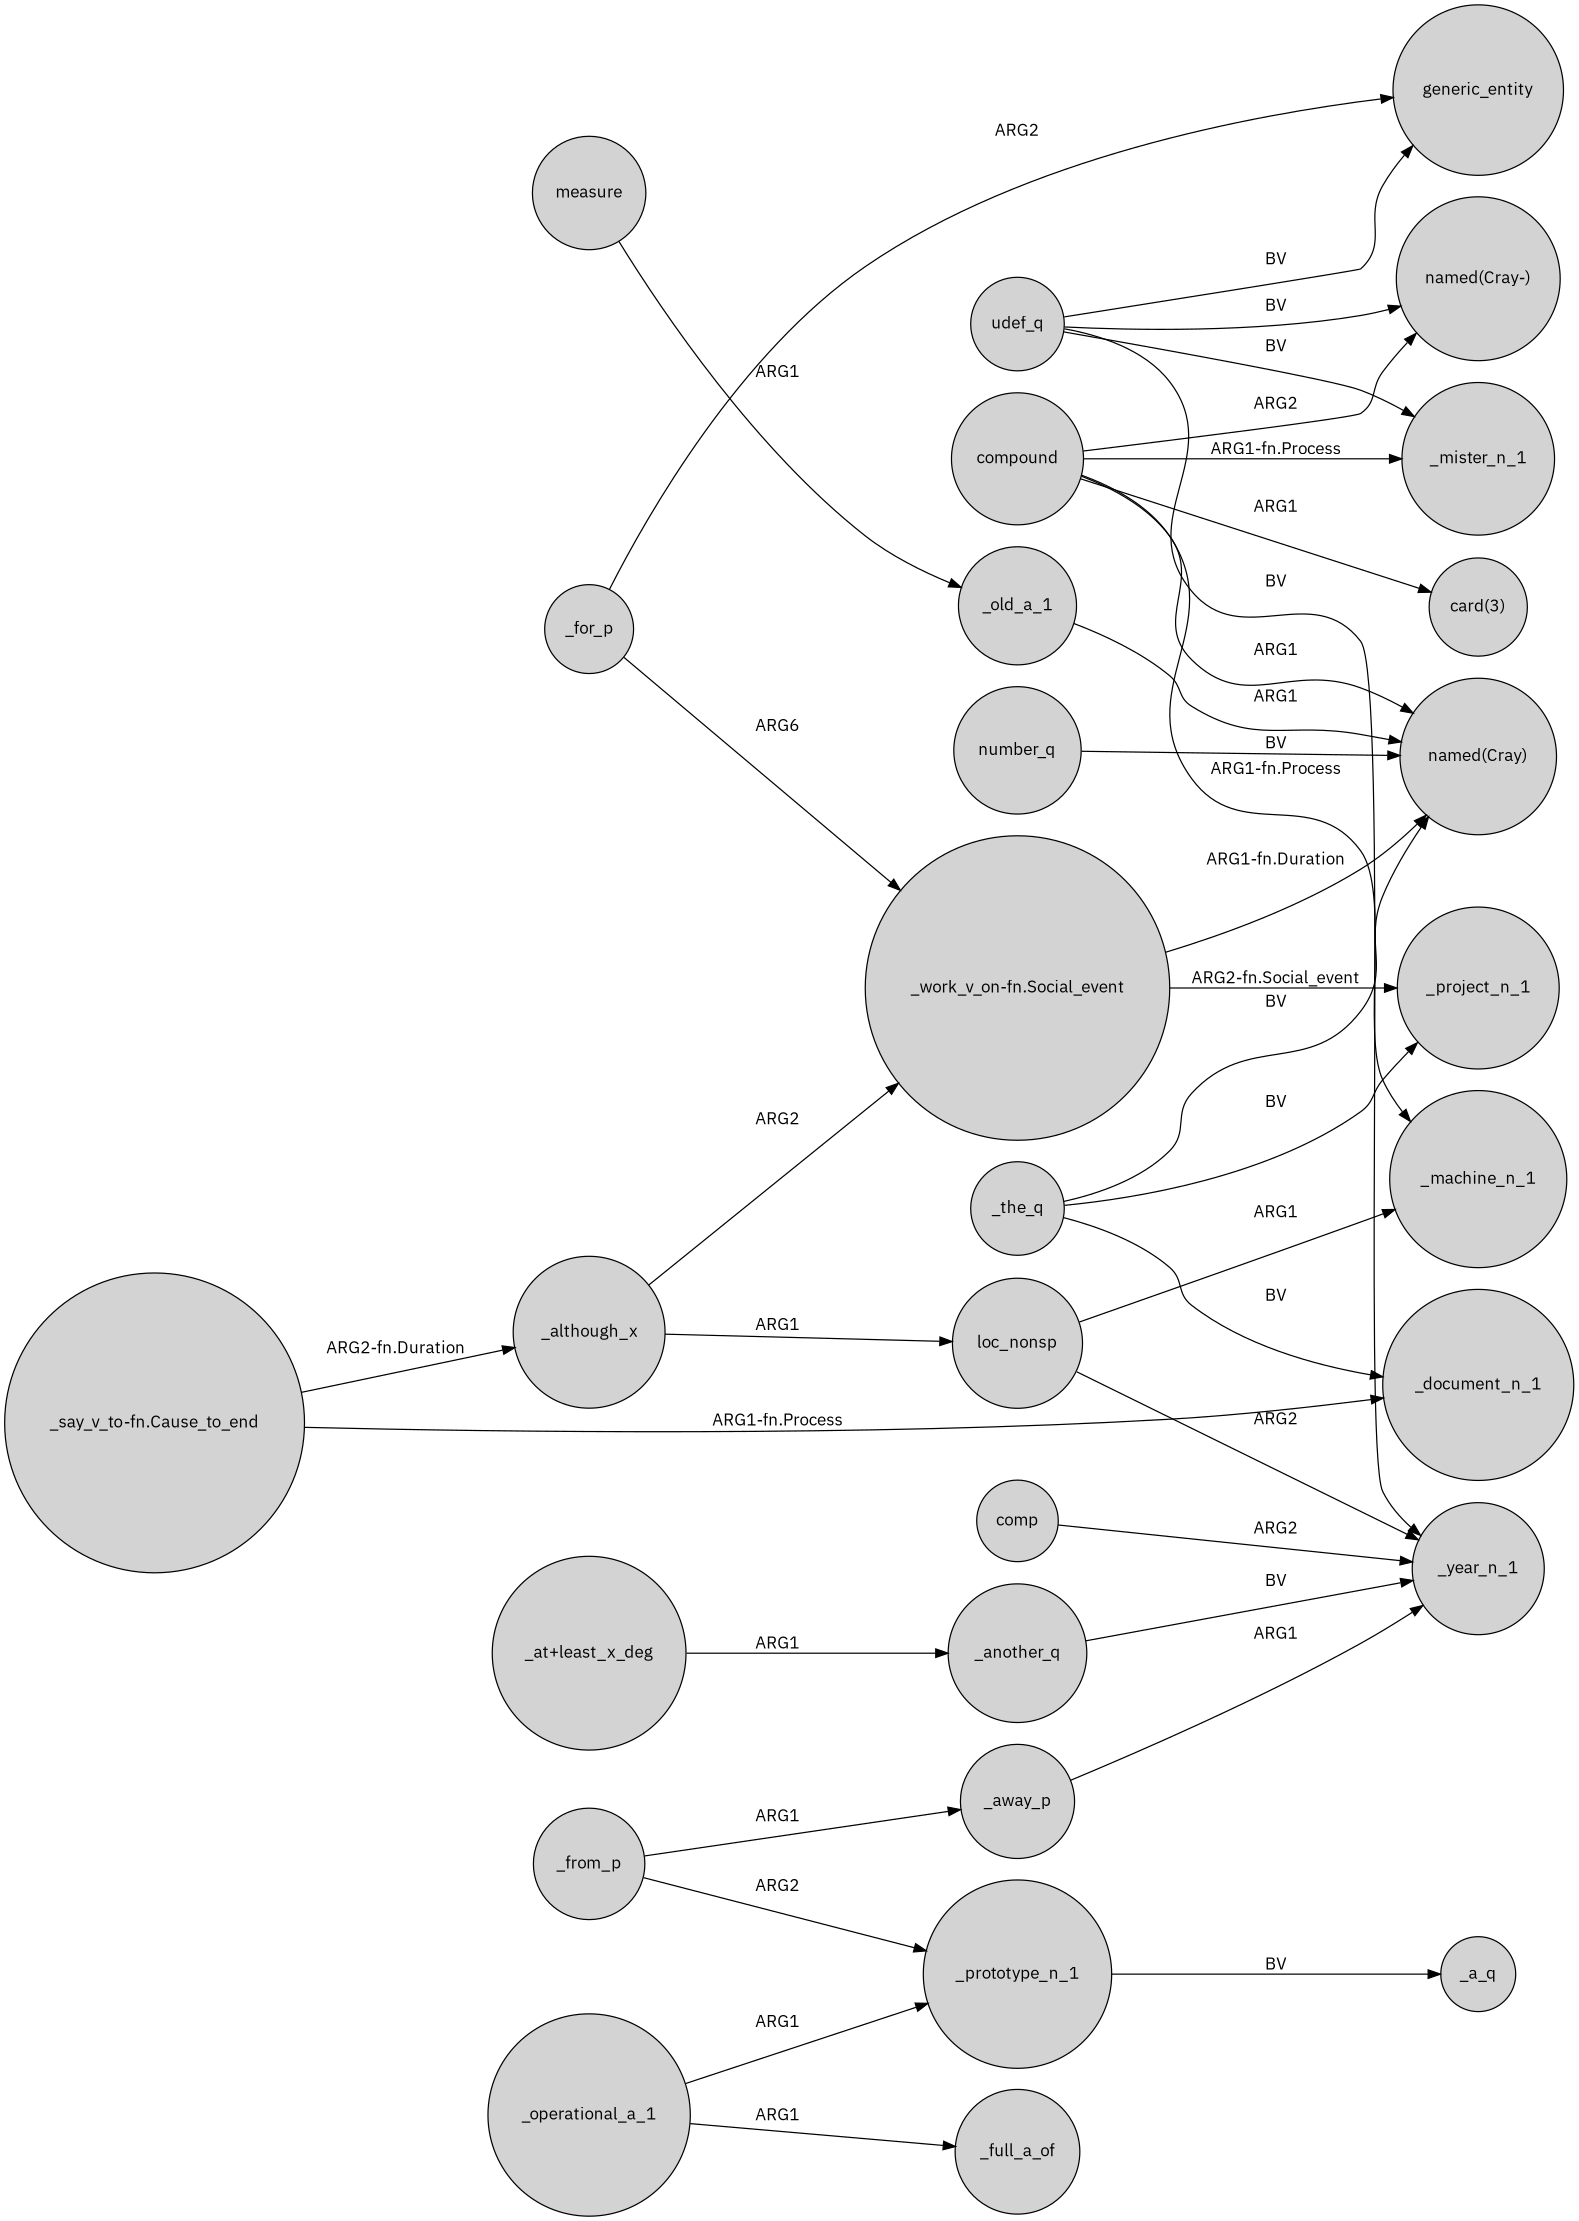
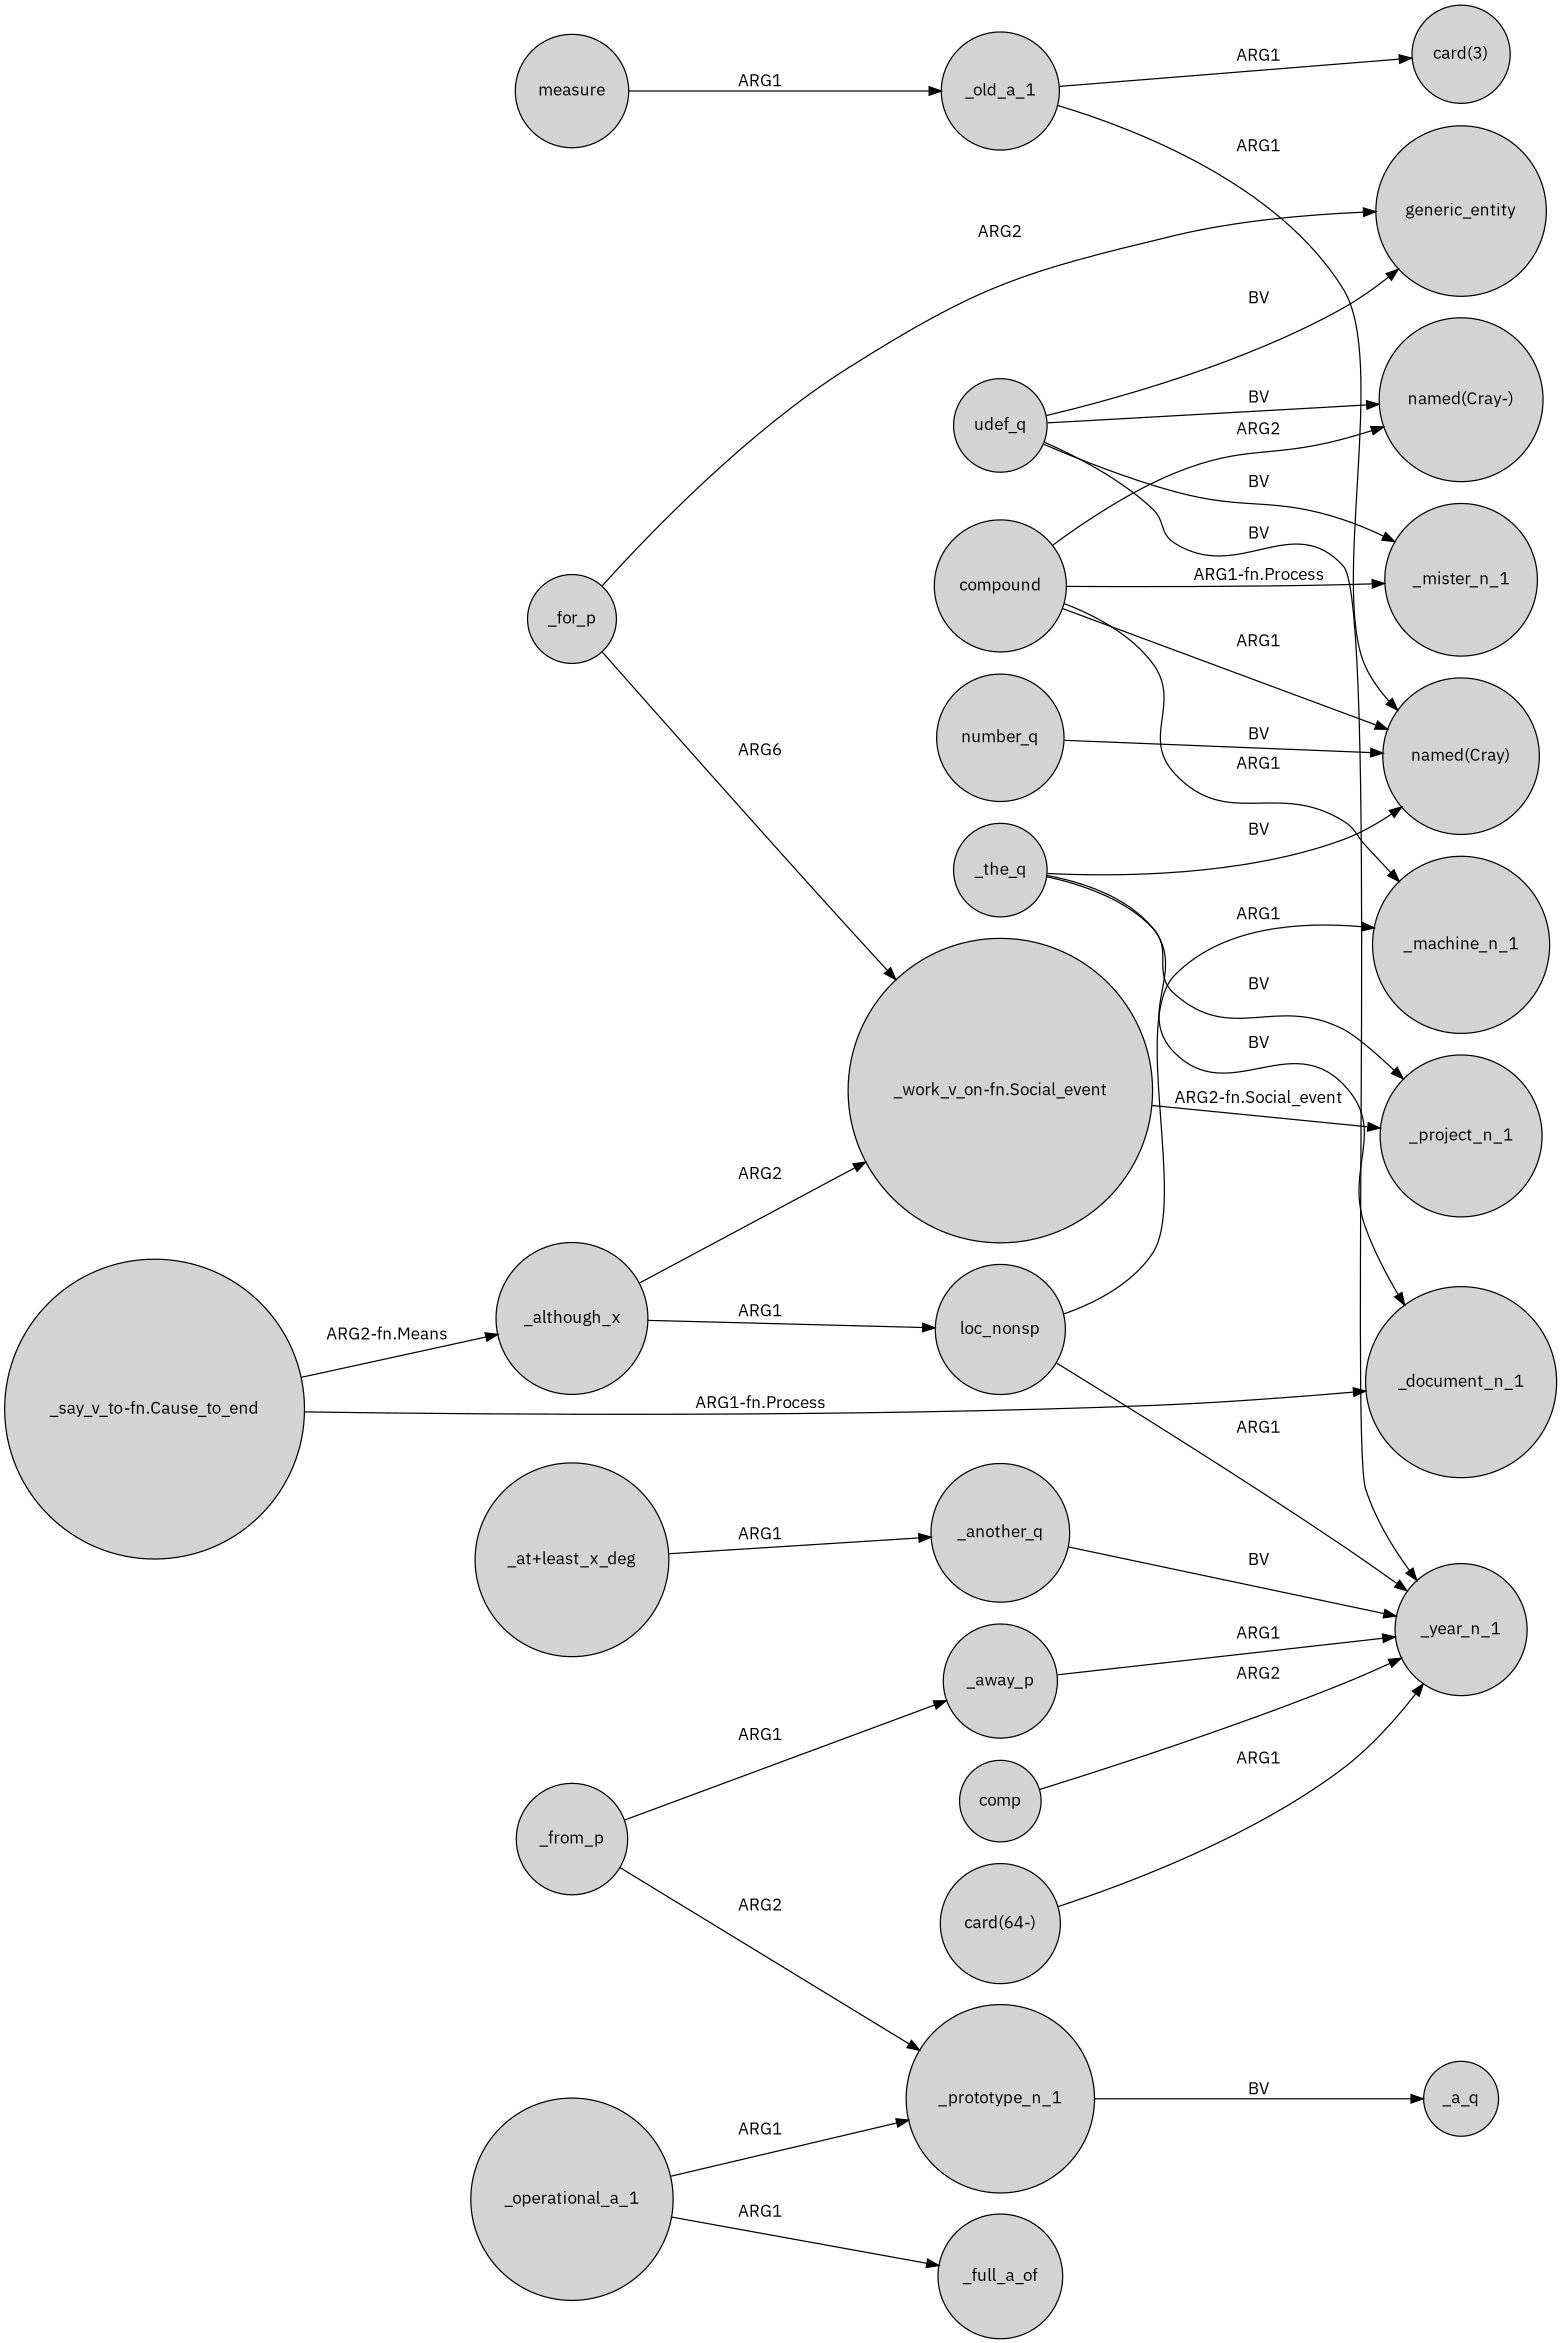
edge "compound" -> "card(3)": now "_old_a_1" -> "card(3)"
edge "compound" -> "_machine_n_1": label "ARG1-fn.Process" -> "ARG1"
edge "_work_v_on-fn.Social_event" -> "named(Cray)": removed, label "ARG1-fn.Duration"
edge "_say_v_to-fn.Cause_to_end" -> "_although_x": label "ARG2-fn.Duration" -> "ARG2-fn.Means"
edge "loc_nonsp" -> "_year_n_1": label "ARG2" -> "ARG1"
node "card(64-)": added
